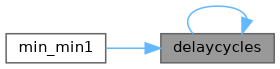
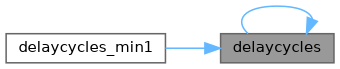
node "min_min1": label "min_min1" -> "delaycycles_min1"
